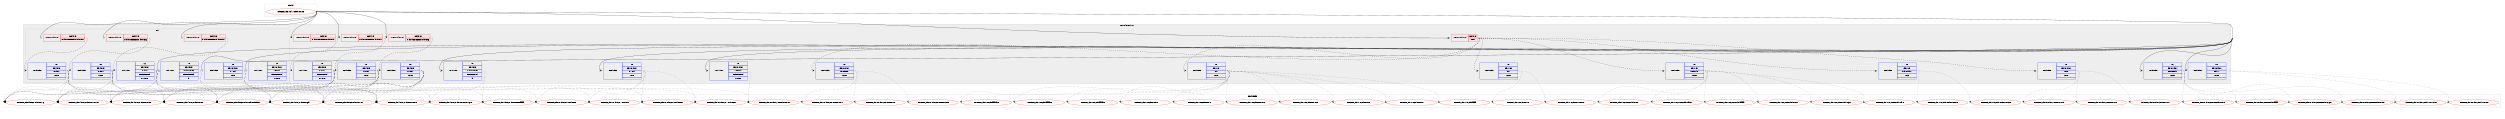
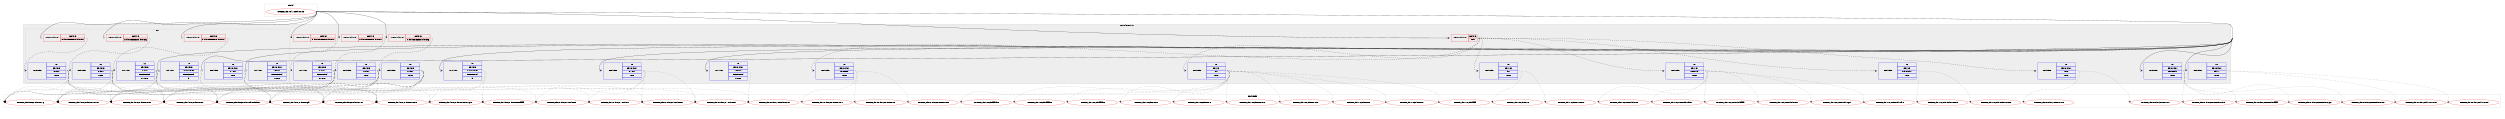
node "portage://dev-python/nose-1.3.7-r3": removed
